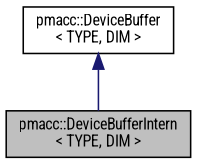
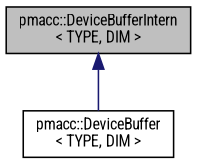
edge "pmacc::DeviceBufferIntern < TYPE, DIM >" -> "pmacc::DeviceBuffer < TYPE, DIM >": reversed
